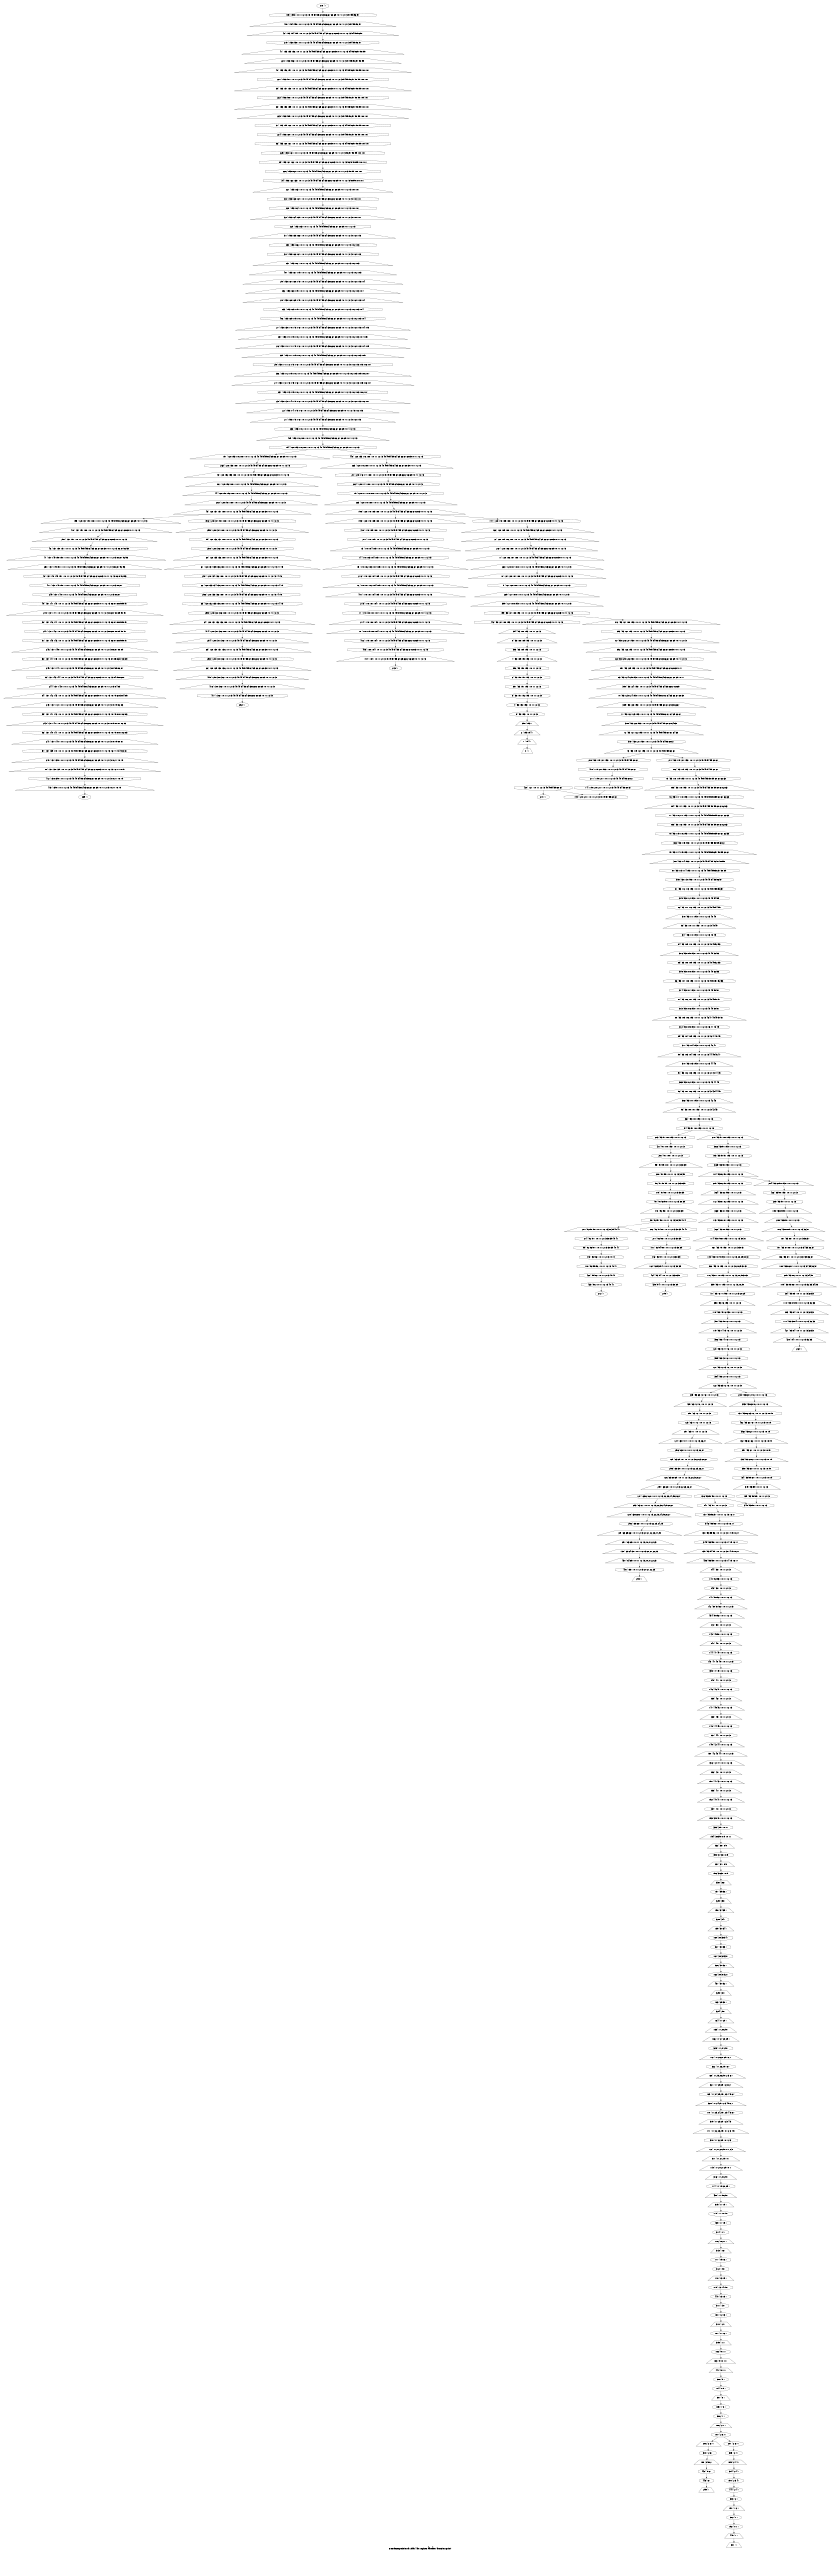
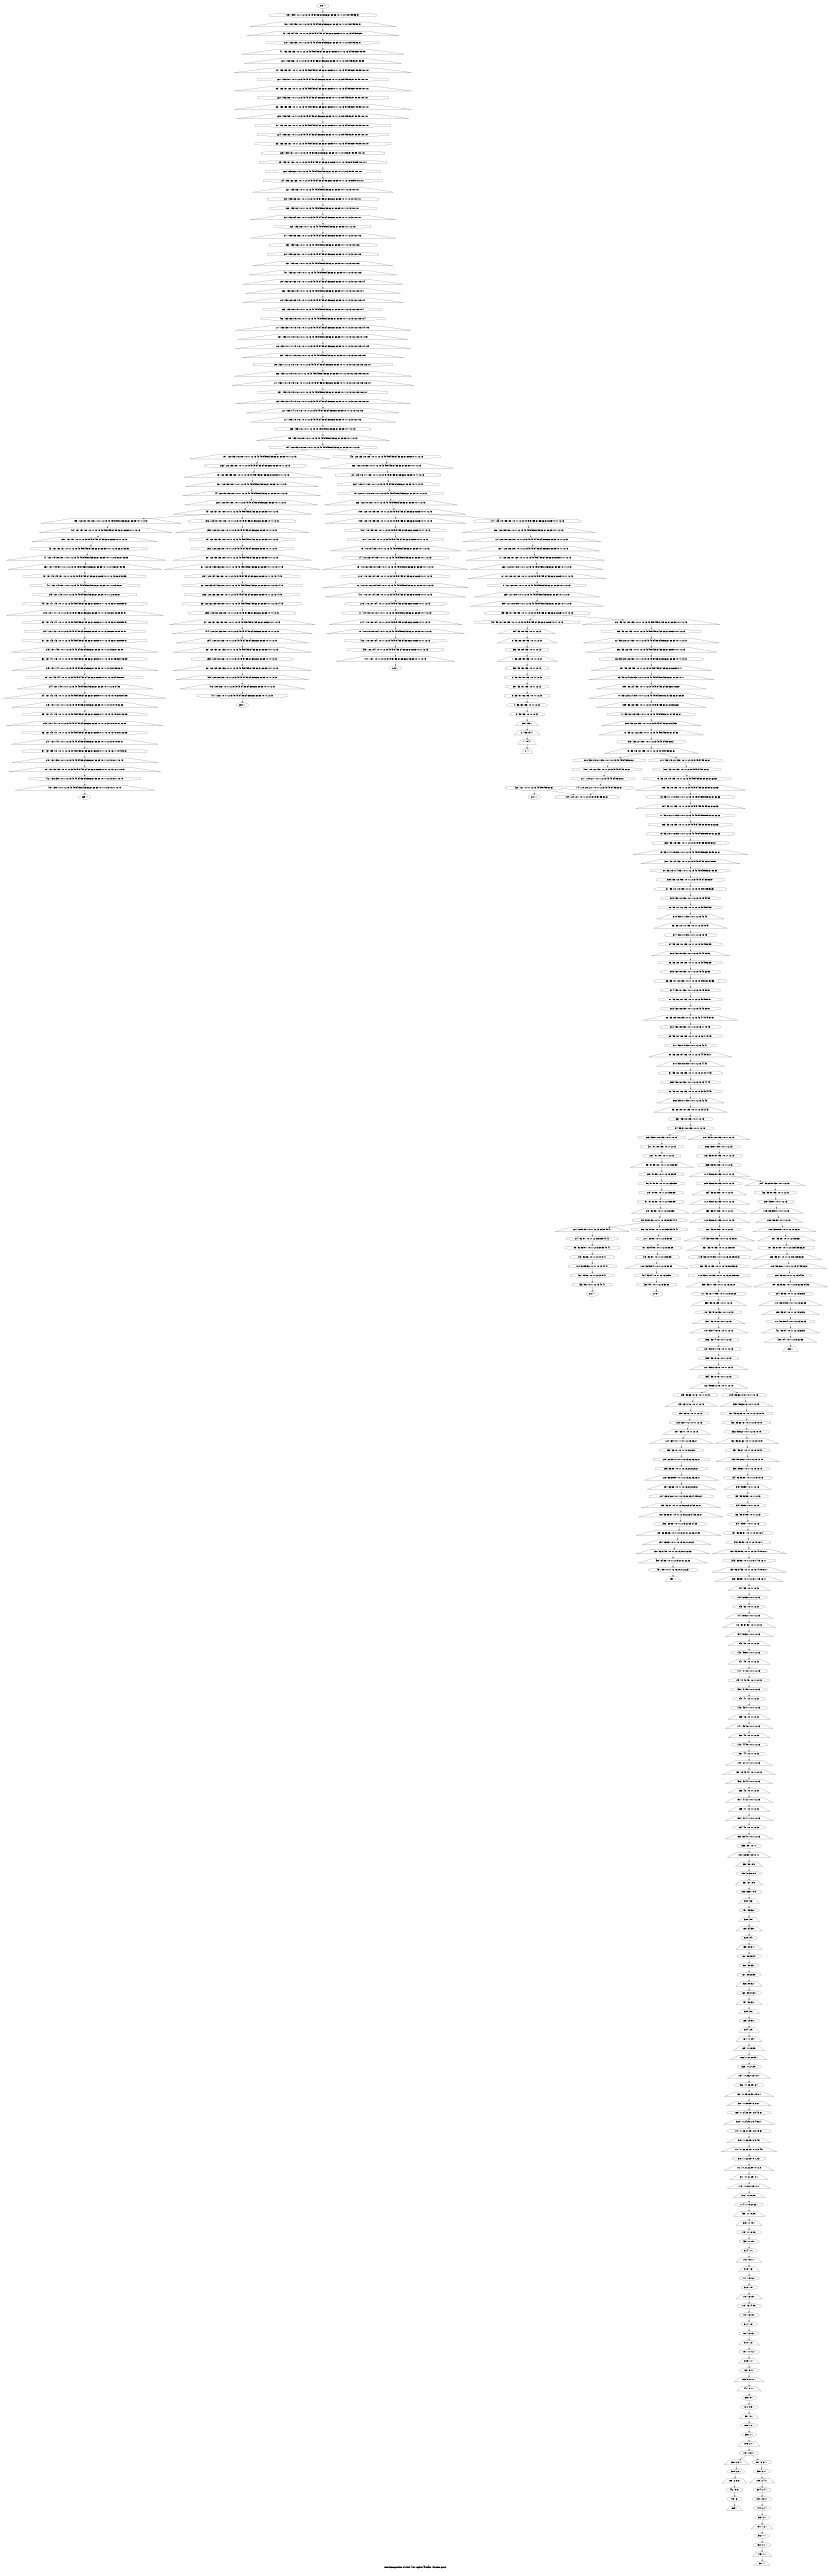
edge "136 | 53 57 58 : 10 11 12 13" -> "348 | 53 58 : 10 11 12 13": reversed
